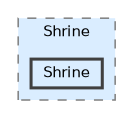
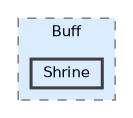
cluster "Shrine": label "Shrine" -> "Buff"
